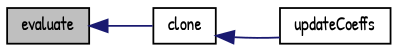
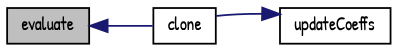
edge "updateCoeffs" -> "clone": reversed
